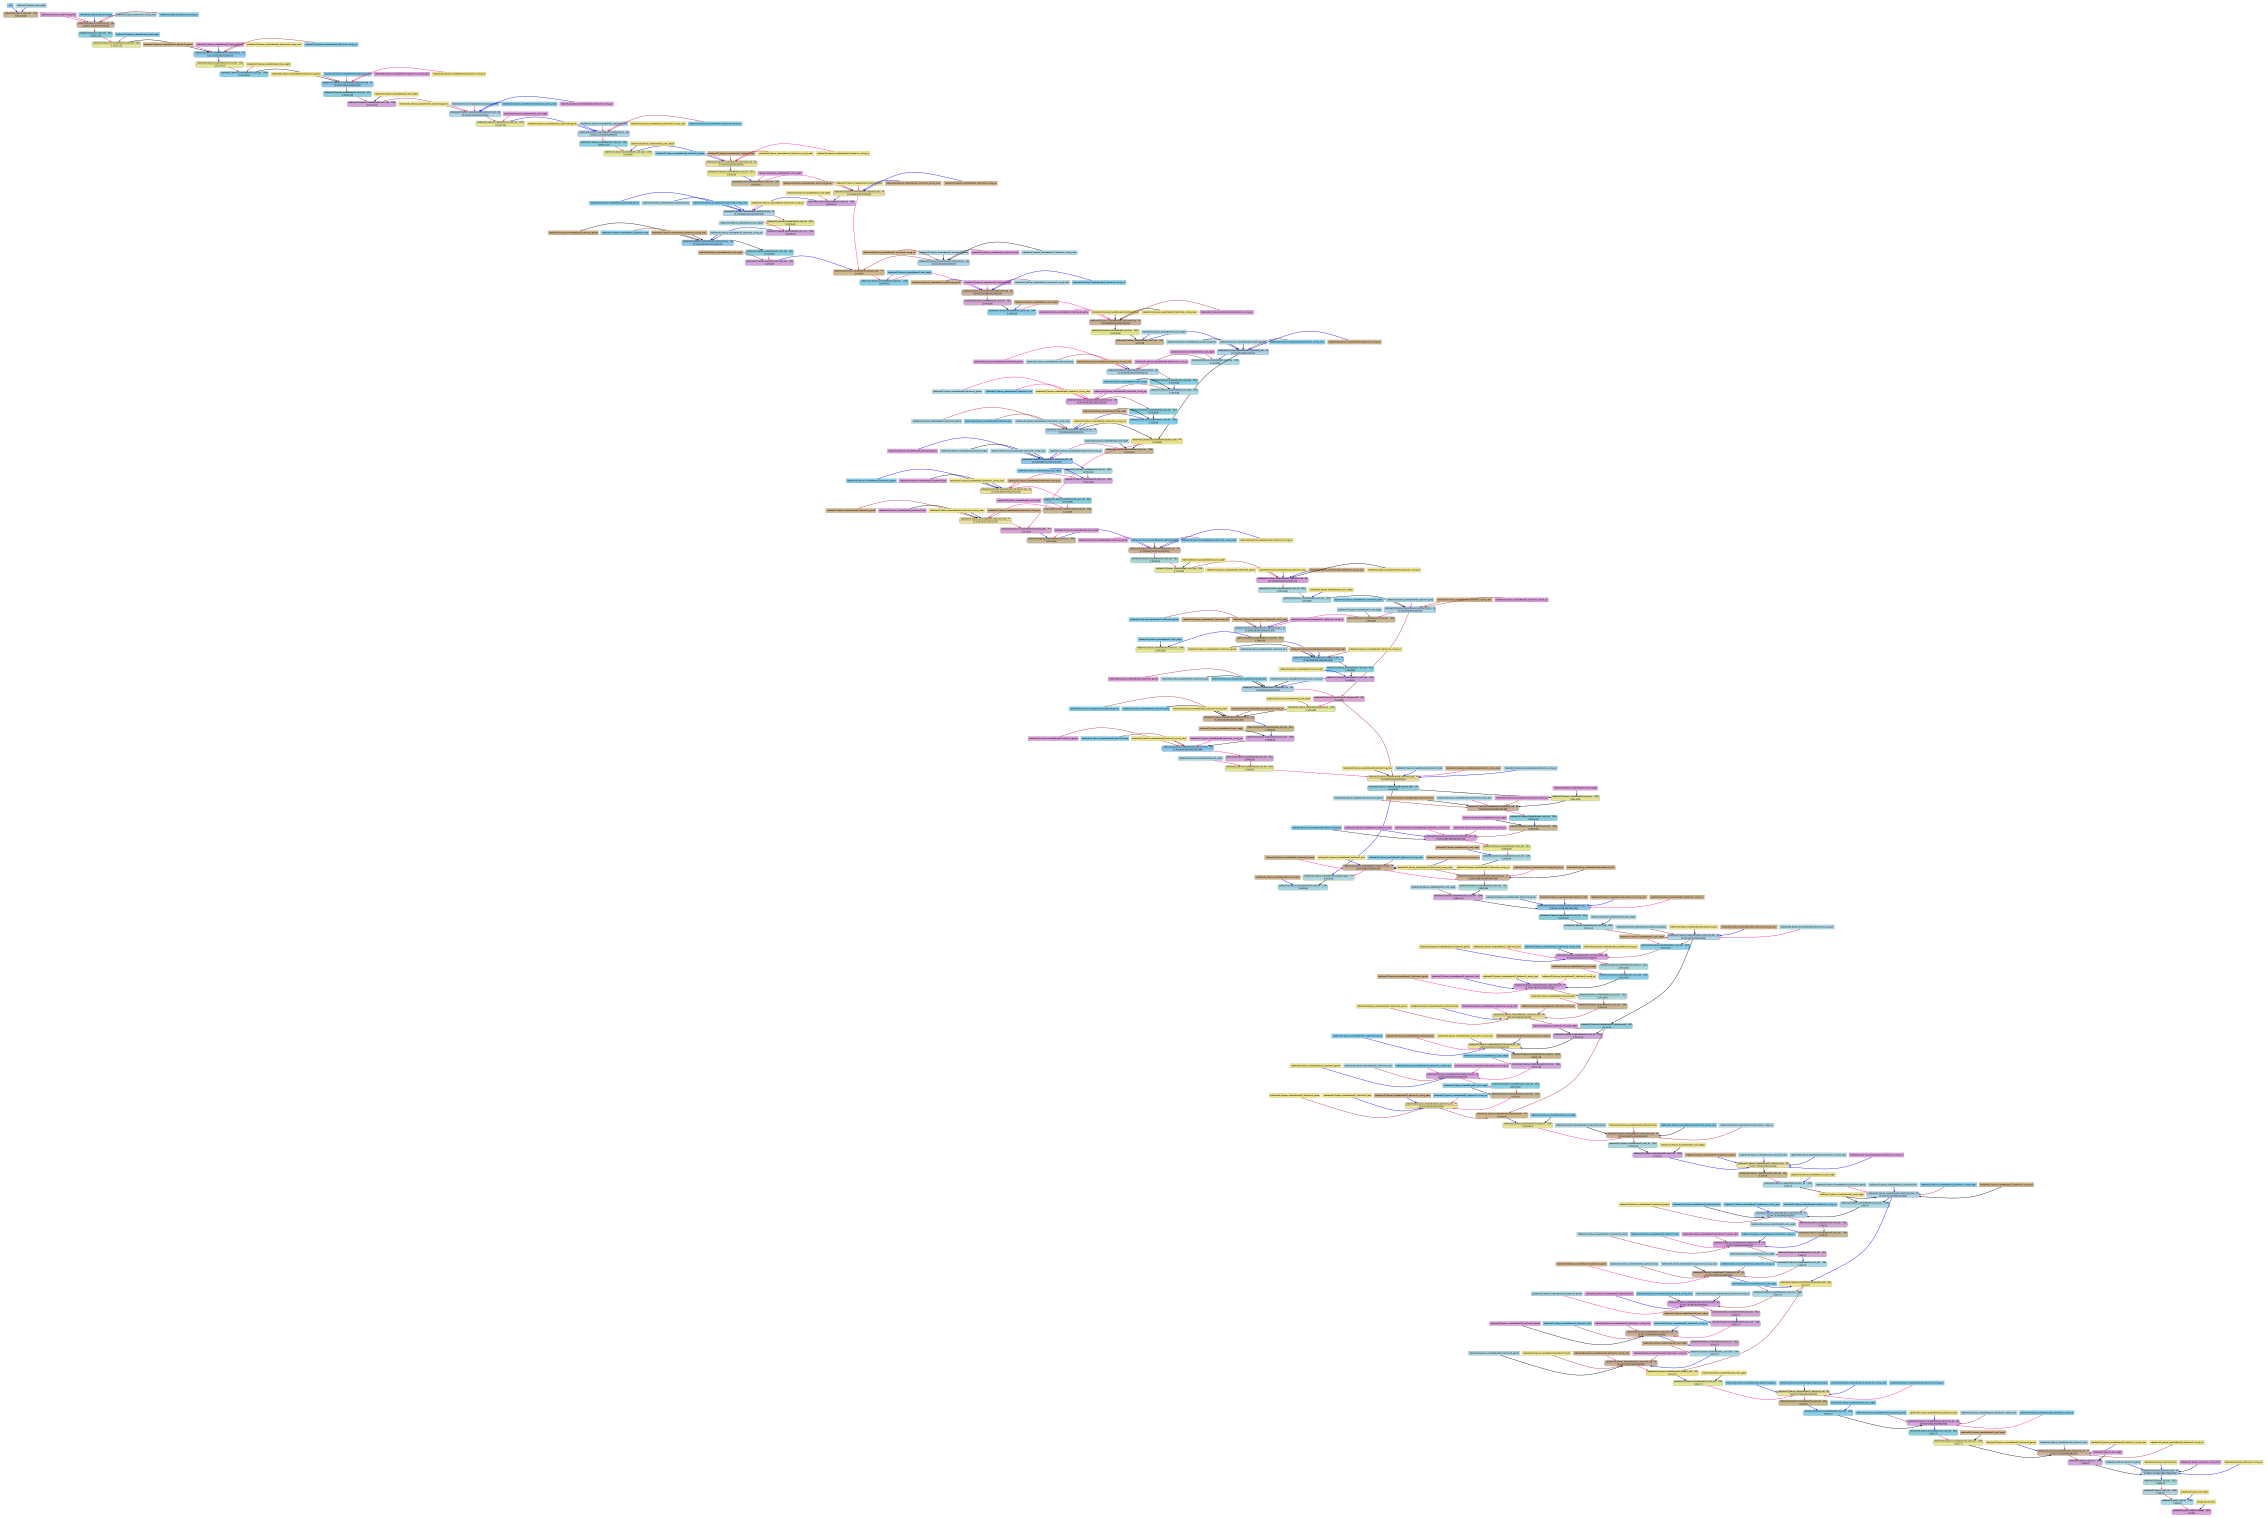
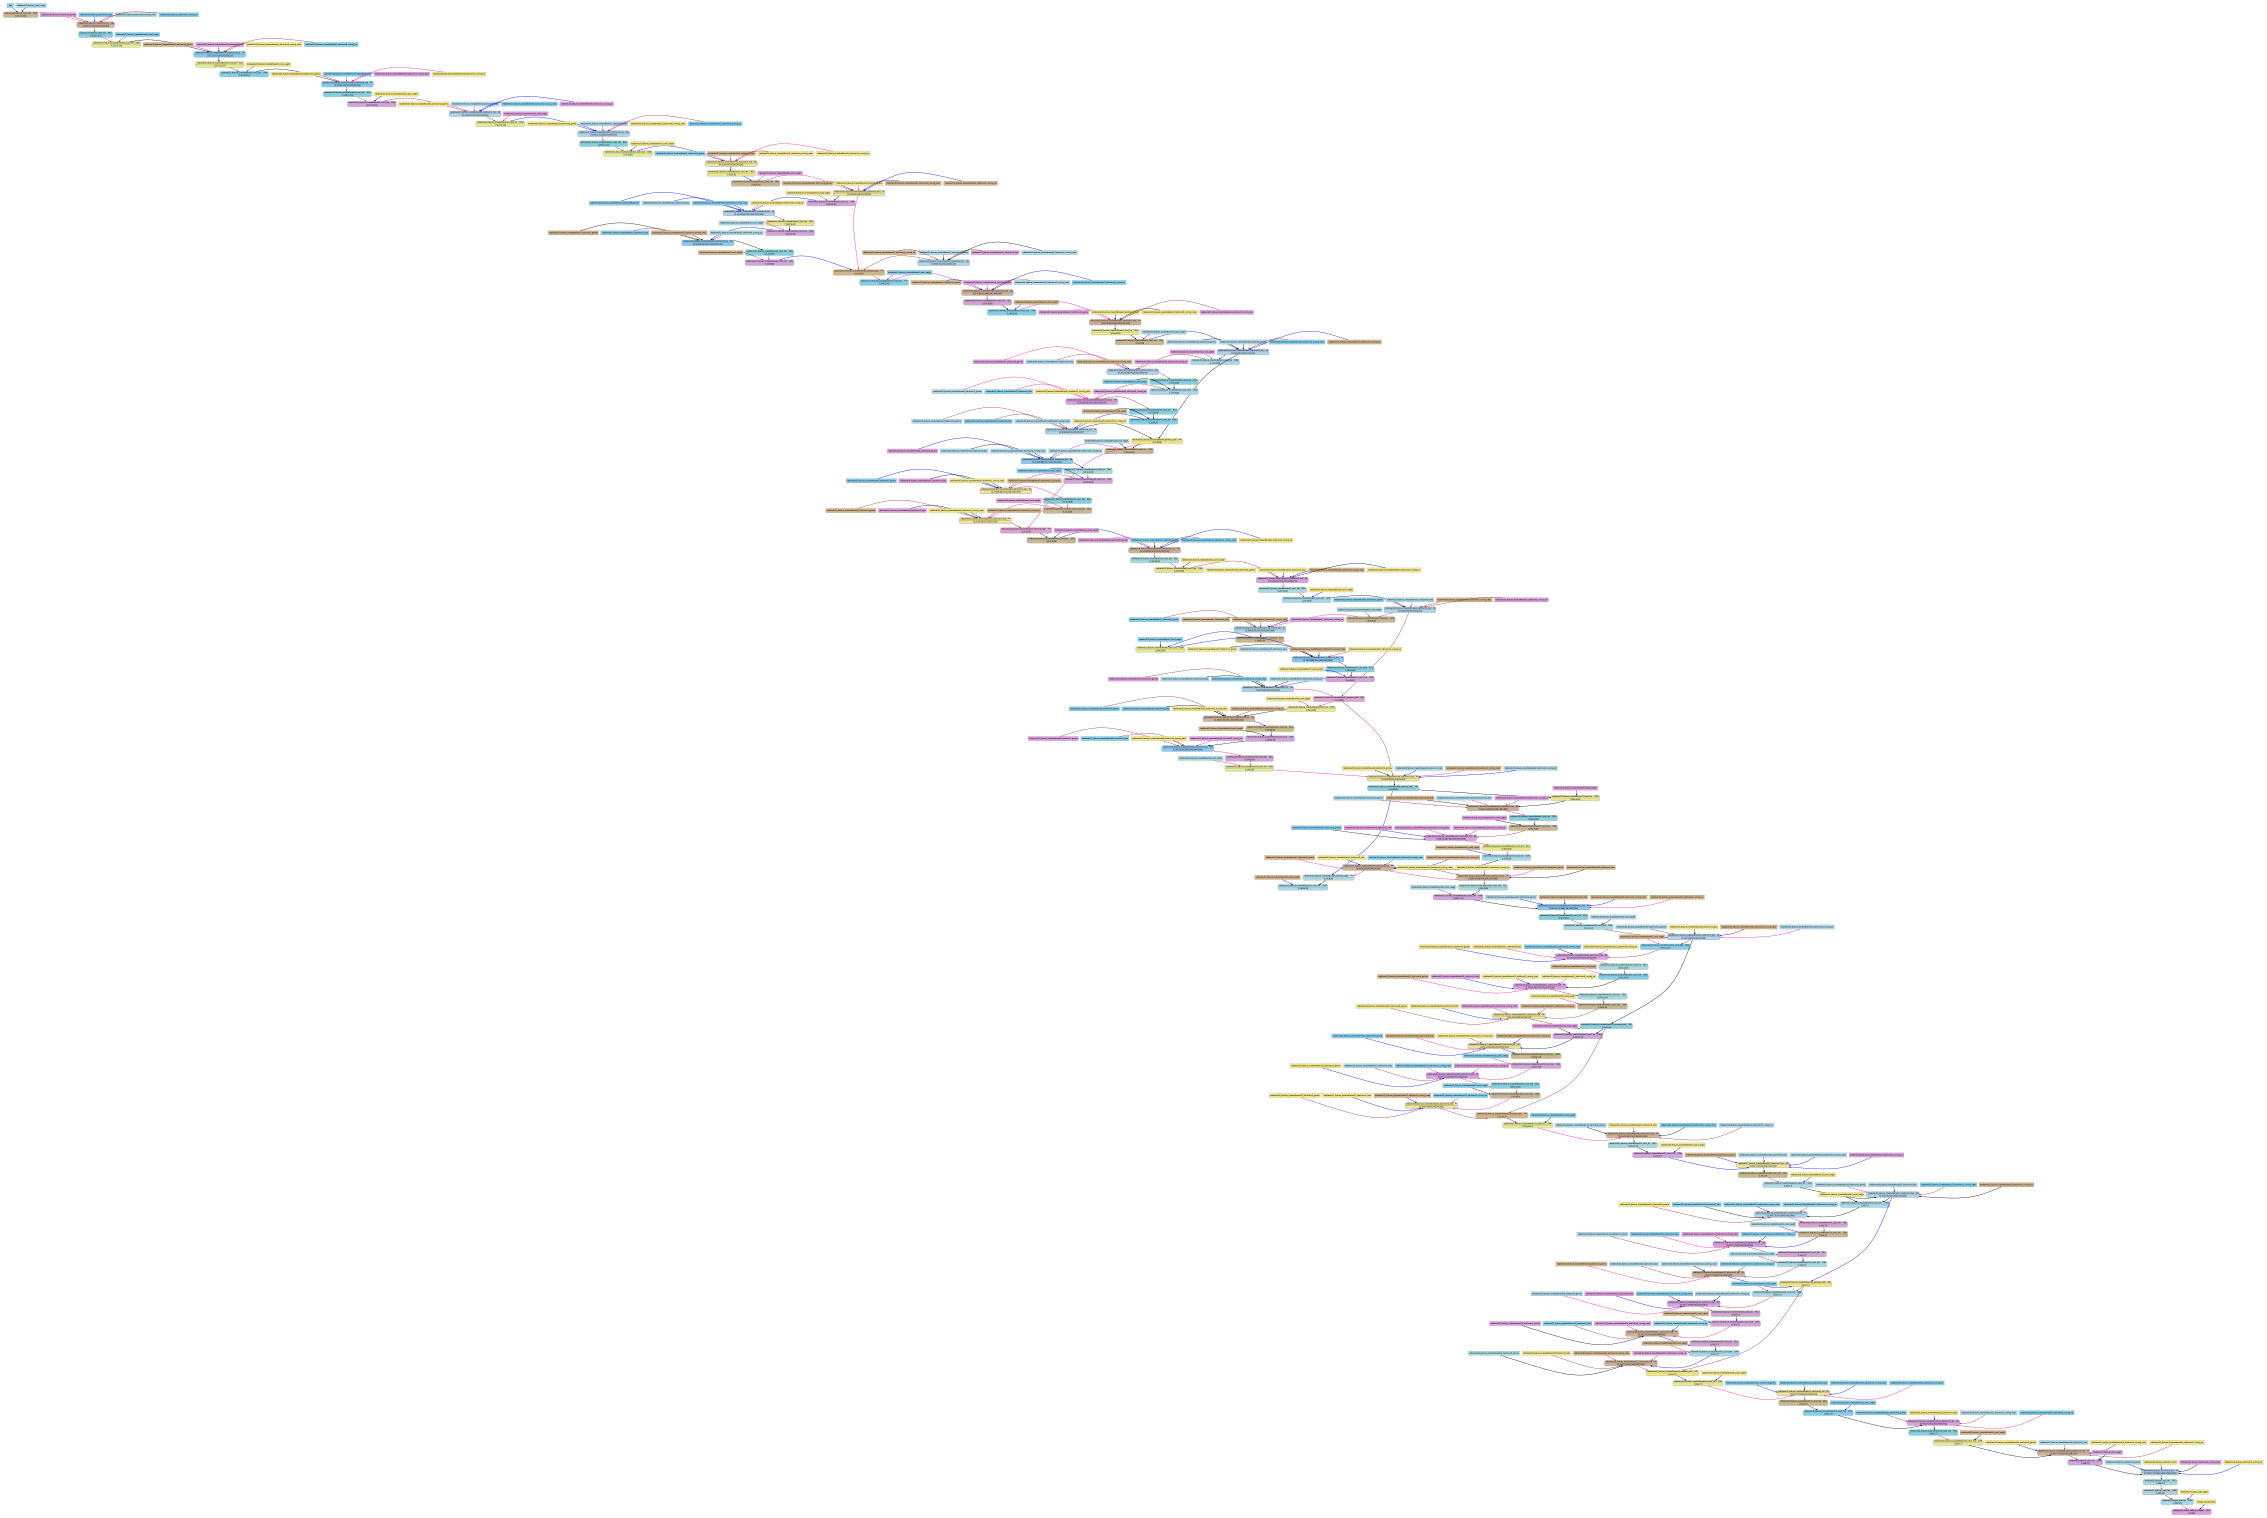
node "mobilenetv20_features_linearbottleneck3_conv0_fwd": text "CONV" -> "ADD"
edge "mobilenetv20_features_linearbottleneck6_conv0_weight" -> "mobilenetv20_features_linearbottleneck6_conv0_fwd": color deeppink -> blue
edge "mobilenetv20_features_linearbottleneck7_relu0_fwd" -> "mobilenetv20_features_linearbottleneck7_batchnorm1_fwd": now "mobilenetv20_features_linearbottleneck7_conv1_fwd" -> "mobilenetv20_features_linearbottleneck7_batchnorm1_fwd"
